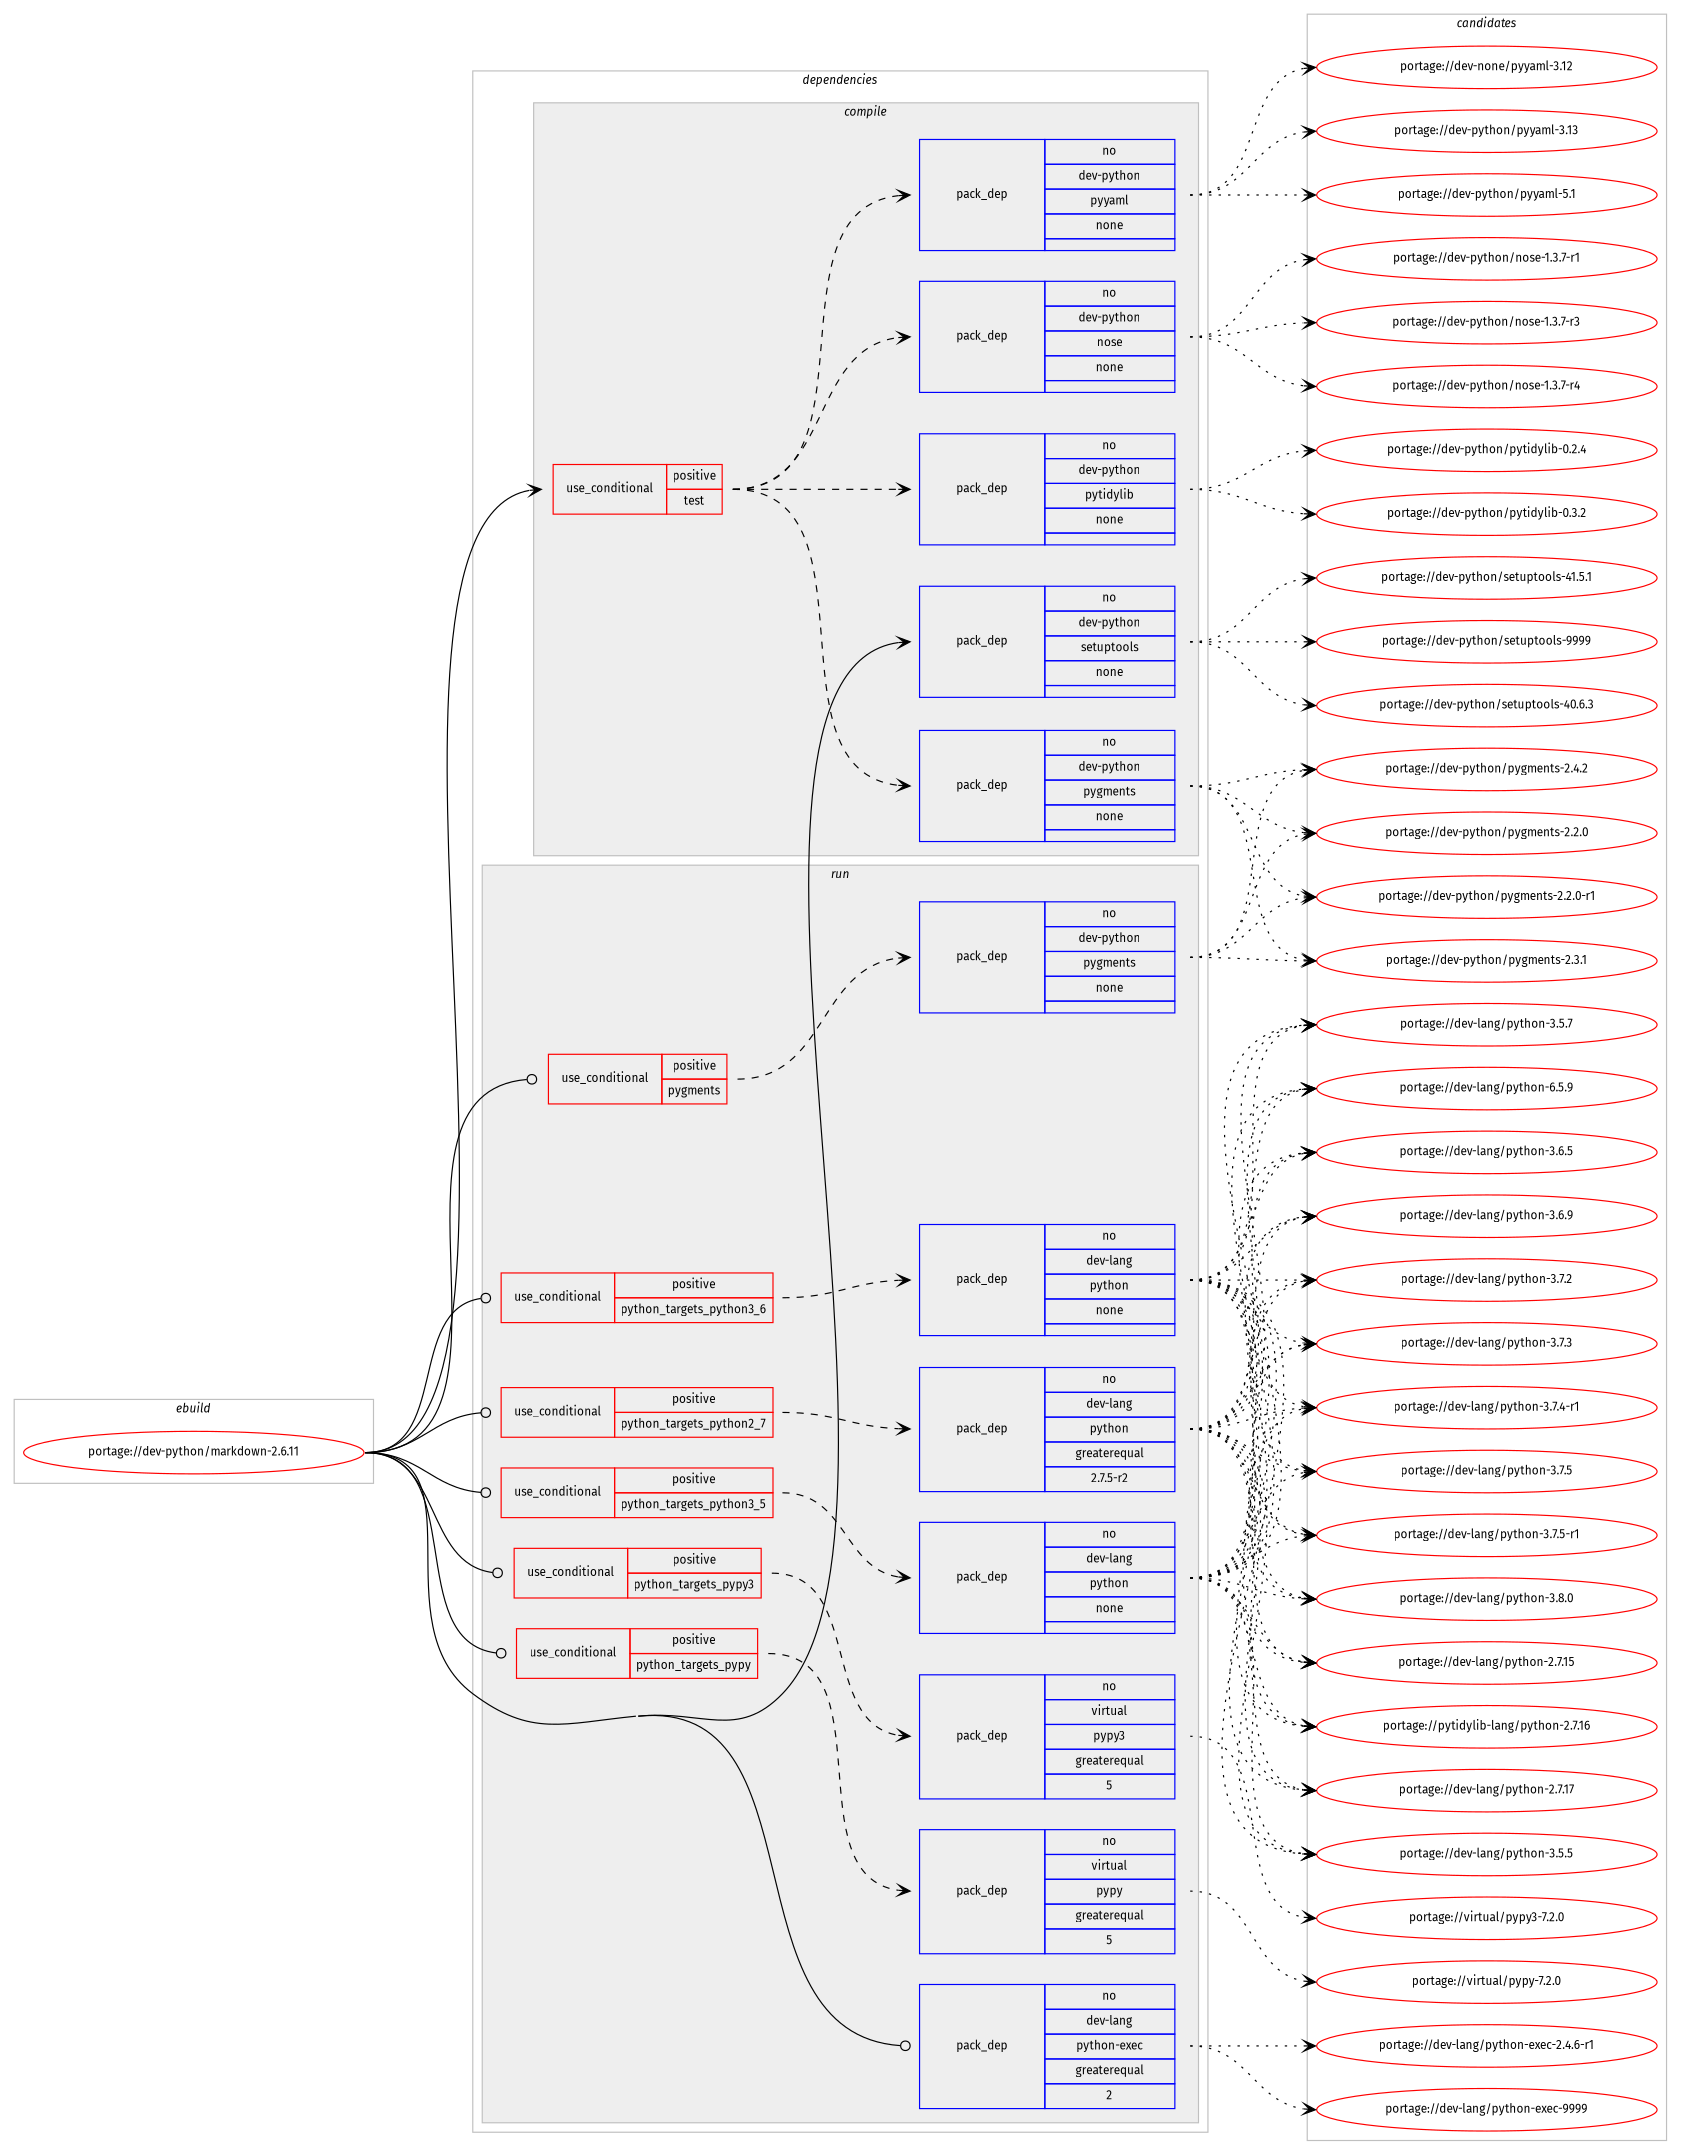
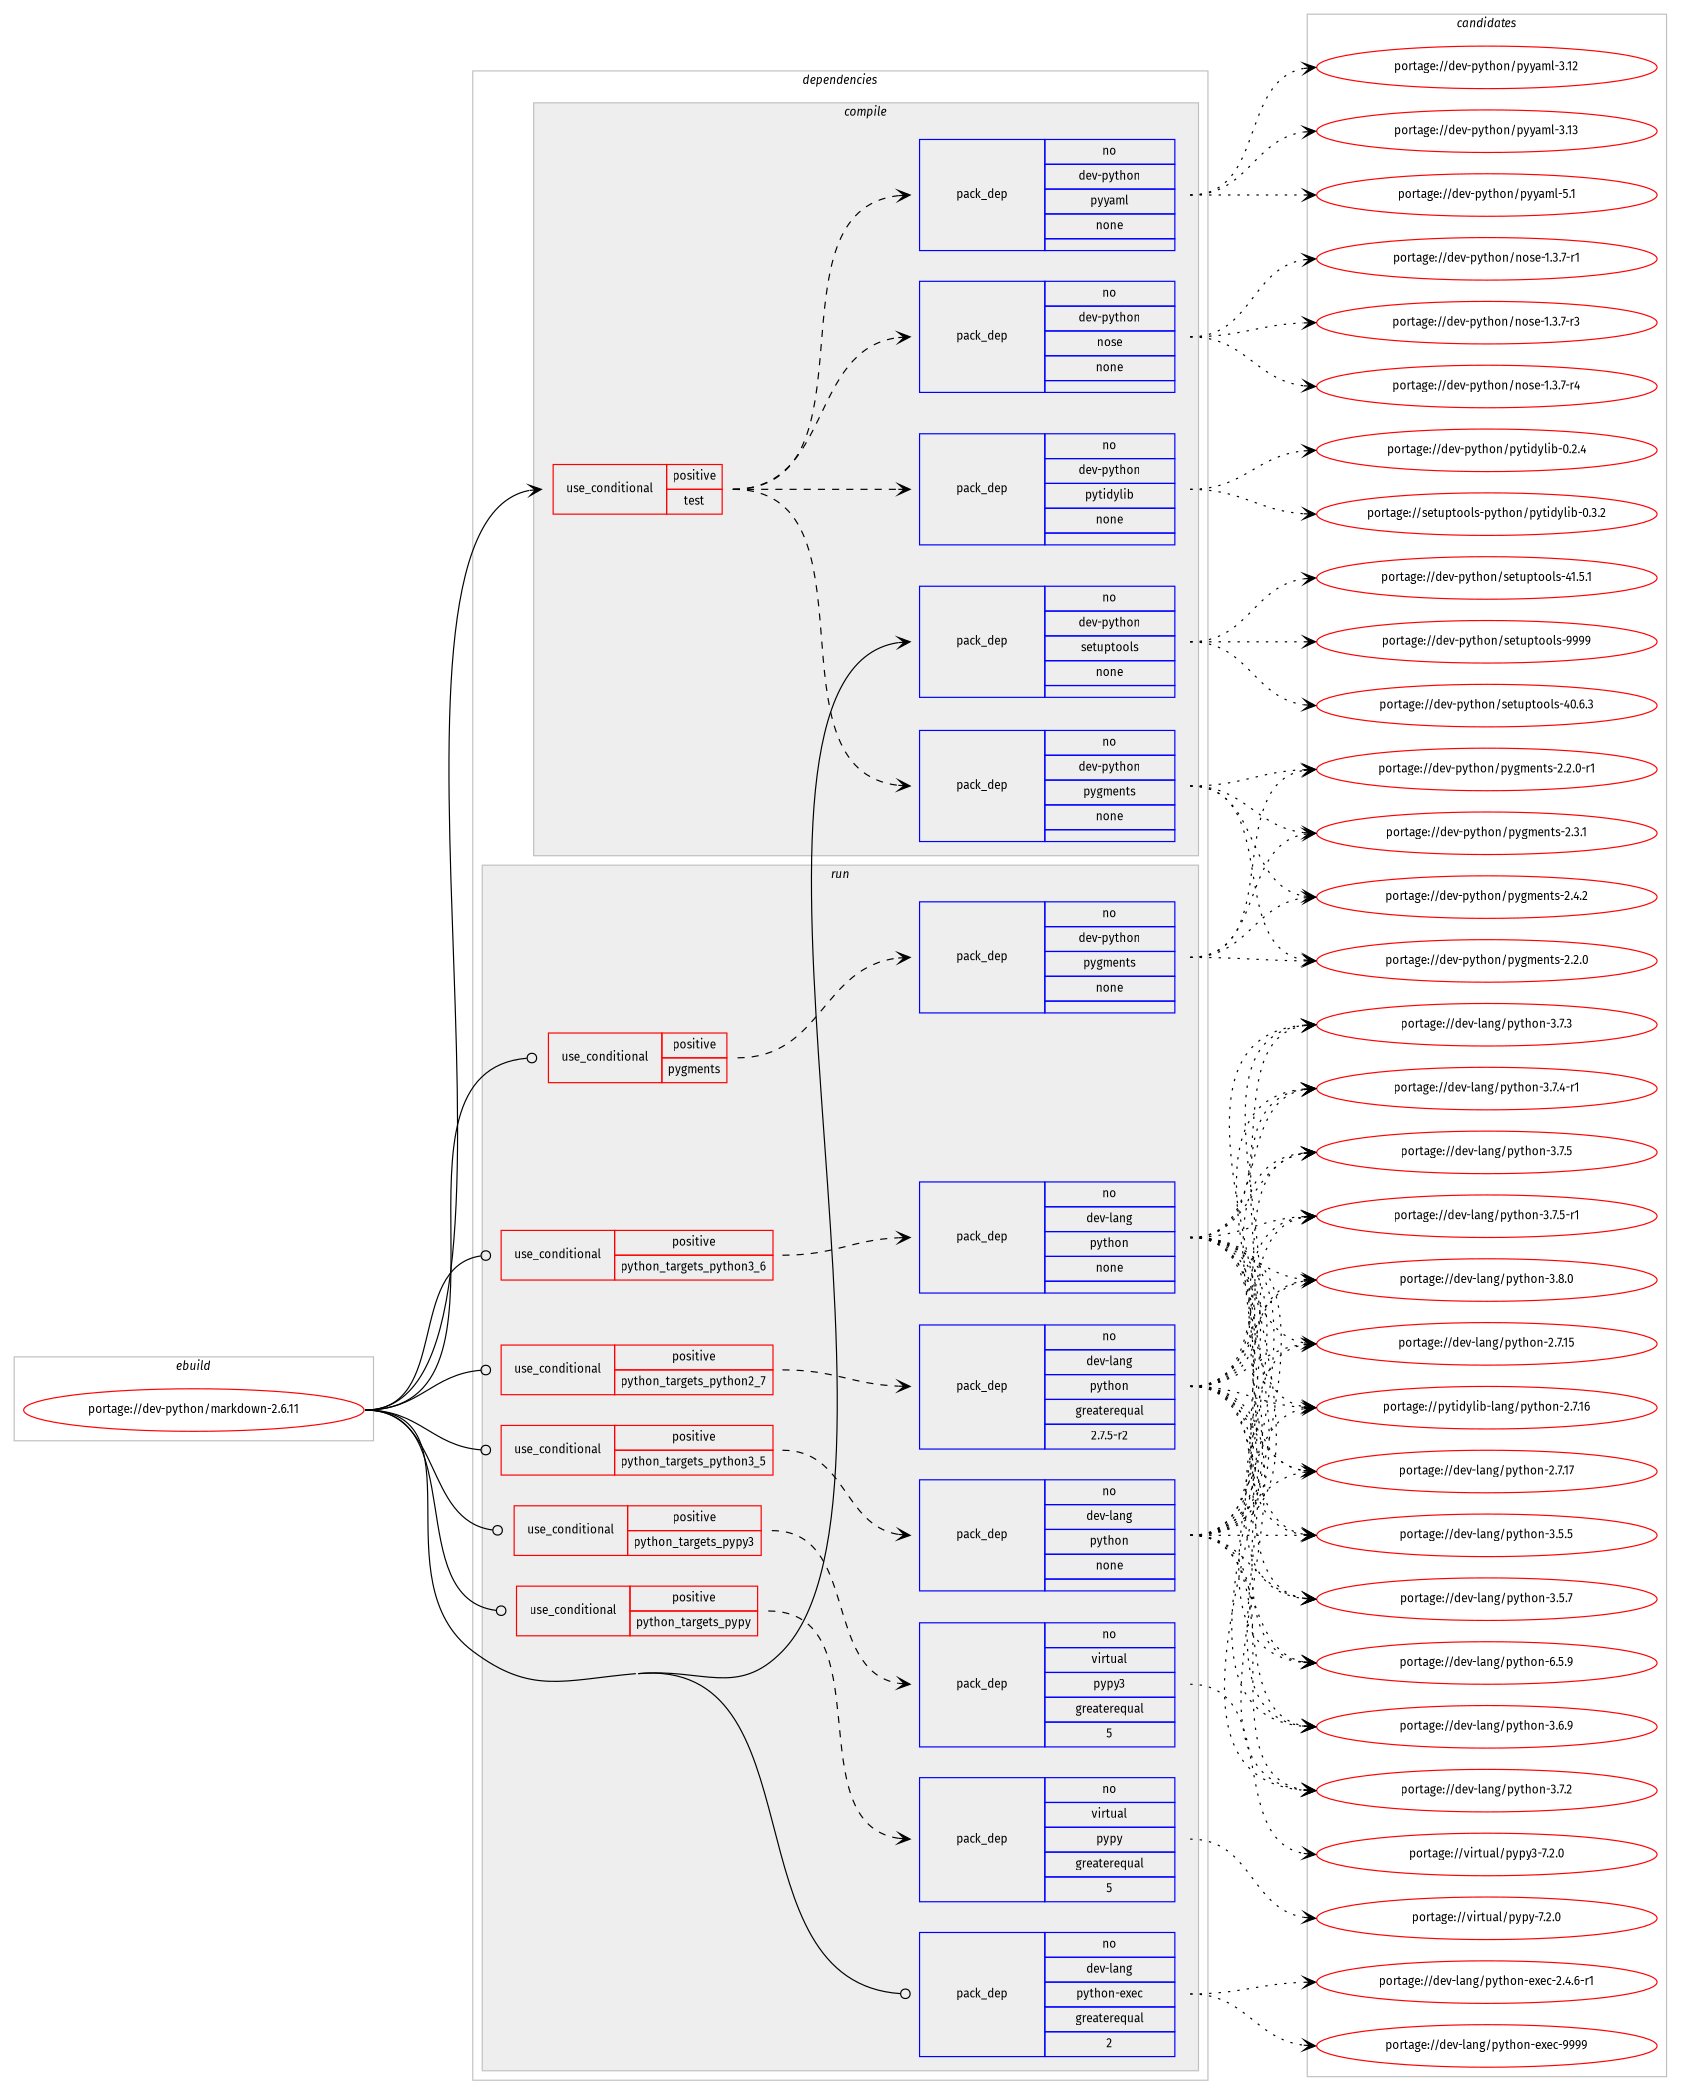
node "portage://dev-none/pyyaml-3.12": label "portage://dev-none/pyyaml-3.12" -> "portage://dev-python/pyyaml-3.12"
node "portage://dev-python/pytidylib-0.3.2": label "portage://dev-python/pytidylib-0.3.2" -> "portage://setuptools-python/pytidylib-0.3.2"
node "portage://dev-lang/python-3.6.5": removed
